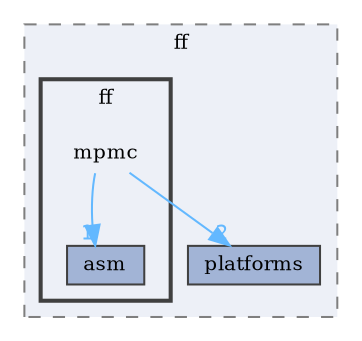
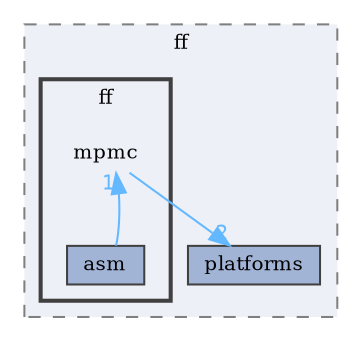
edge "mpmc" -> "asm": reversed
